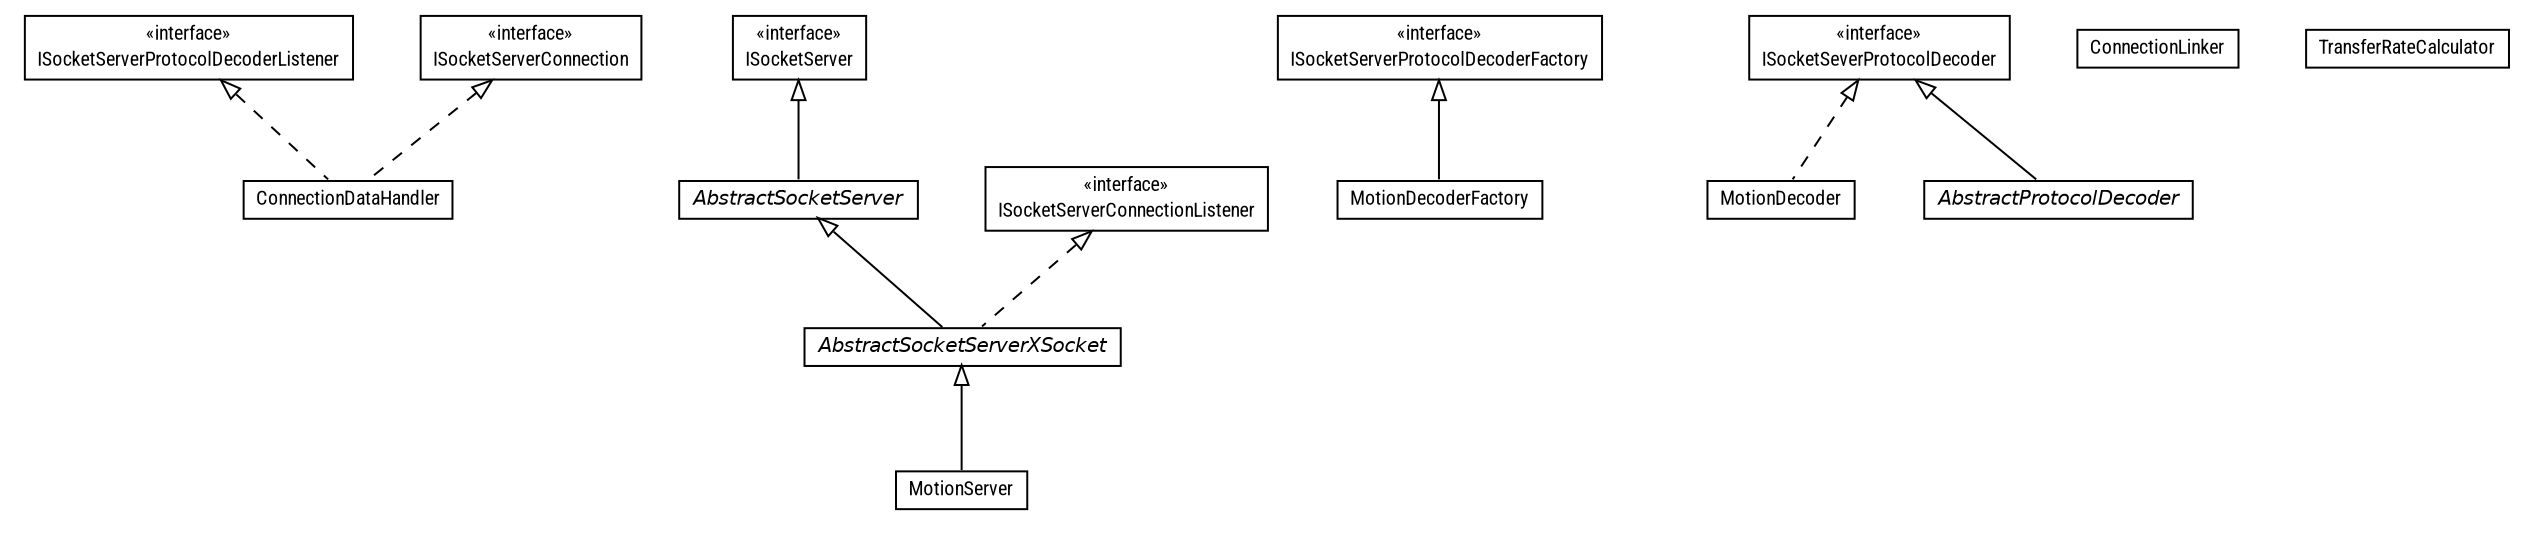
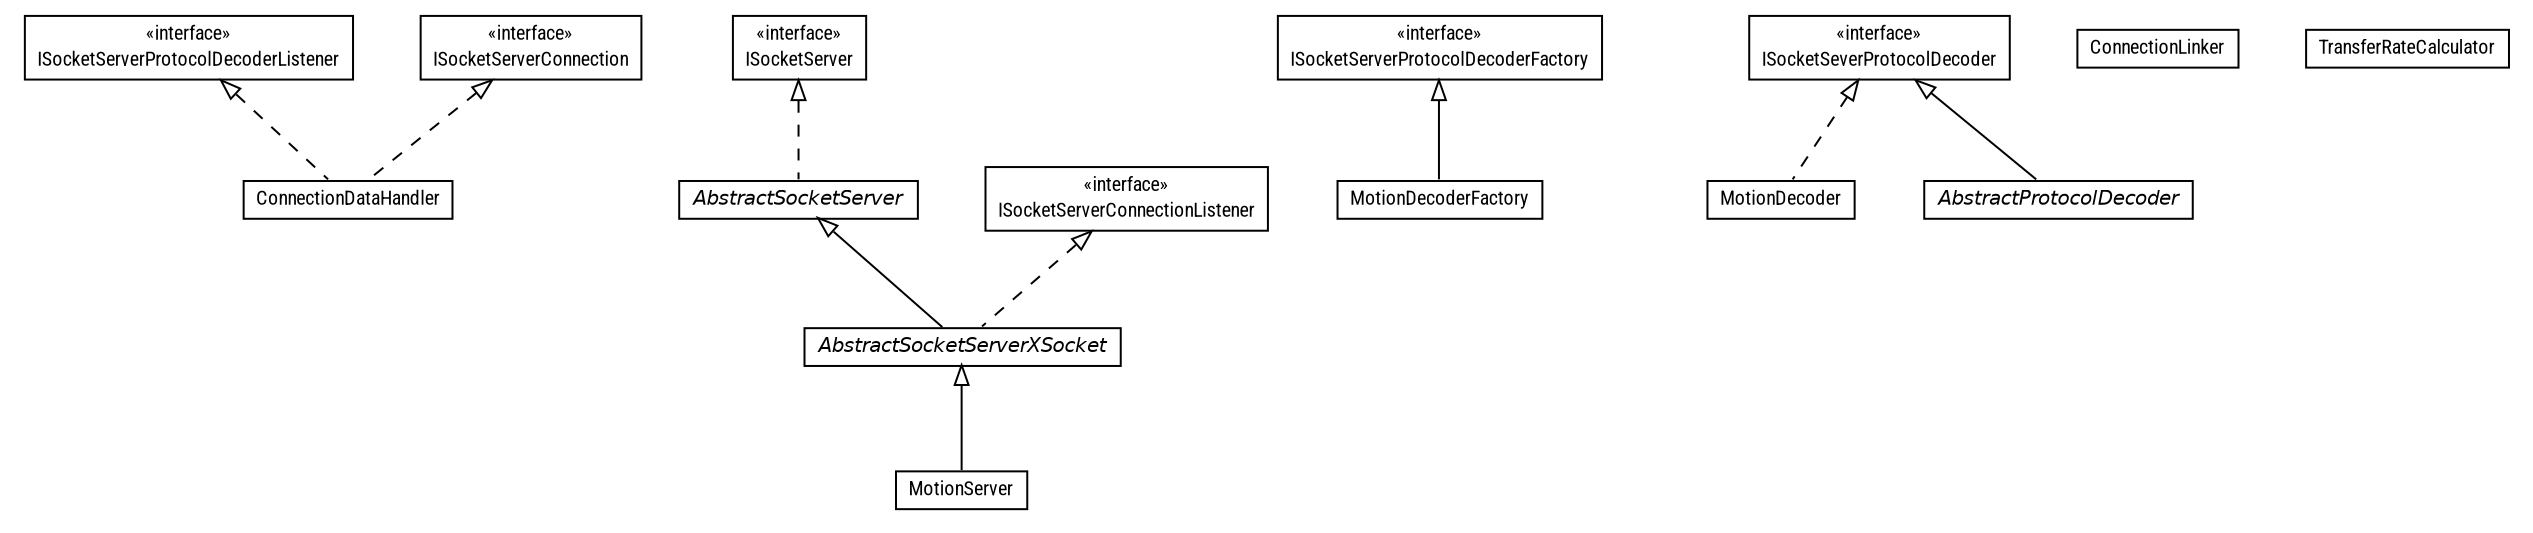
edge "AbstractSocketServer" -> "ISocketServer": style solid -> dashed
